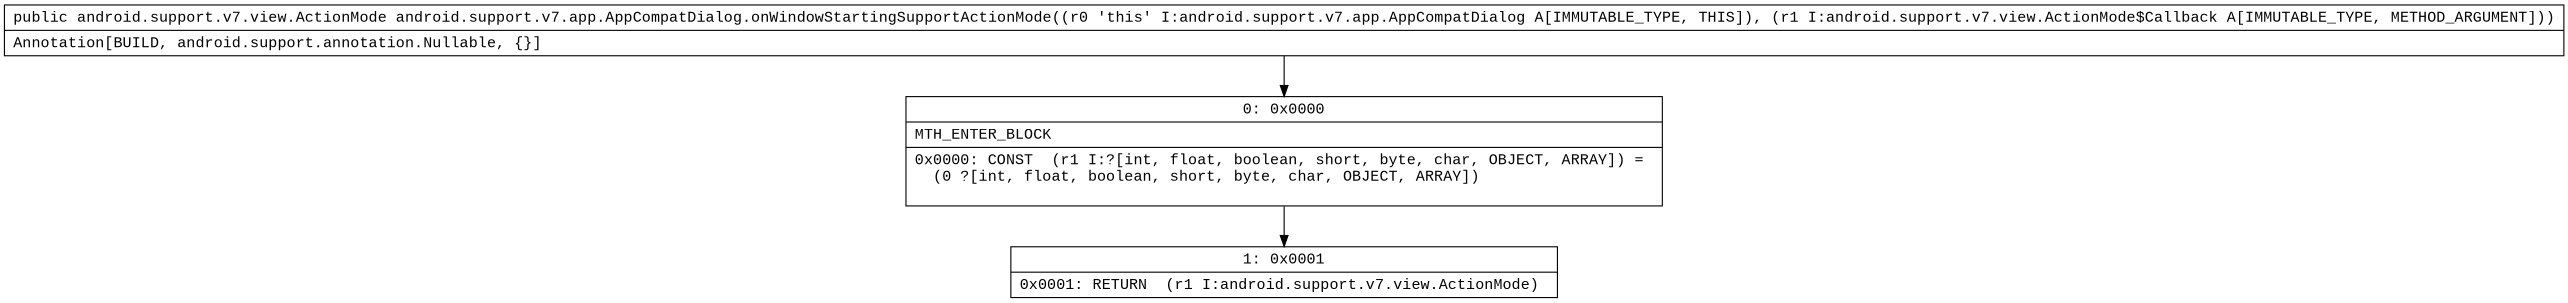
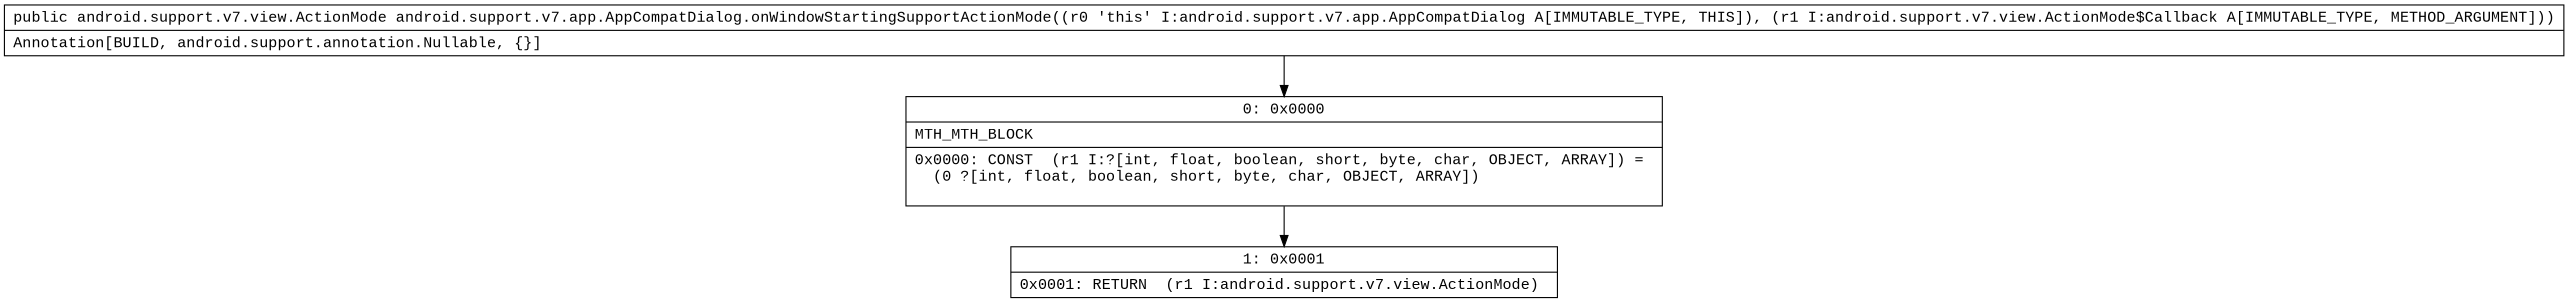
node "0: 0x0000": text "MTH_ENTER_BLOCK" -> "MTH_MTH_BLOCK"
